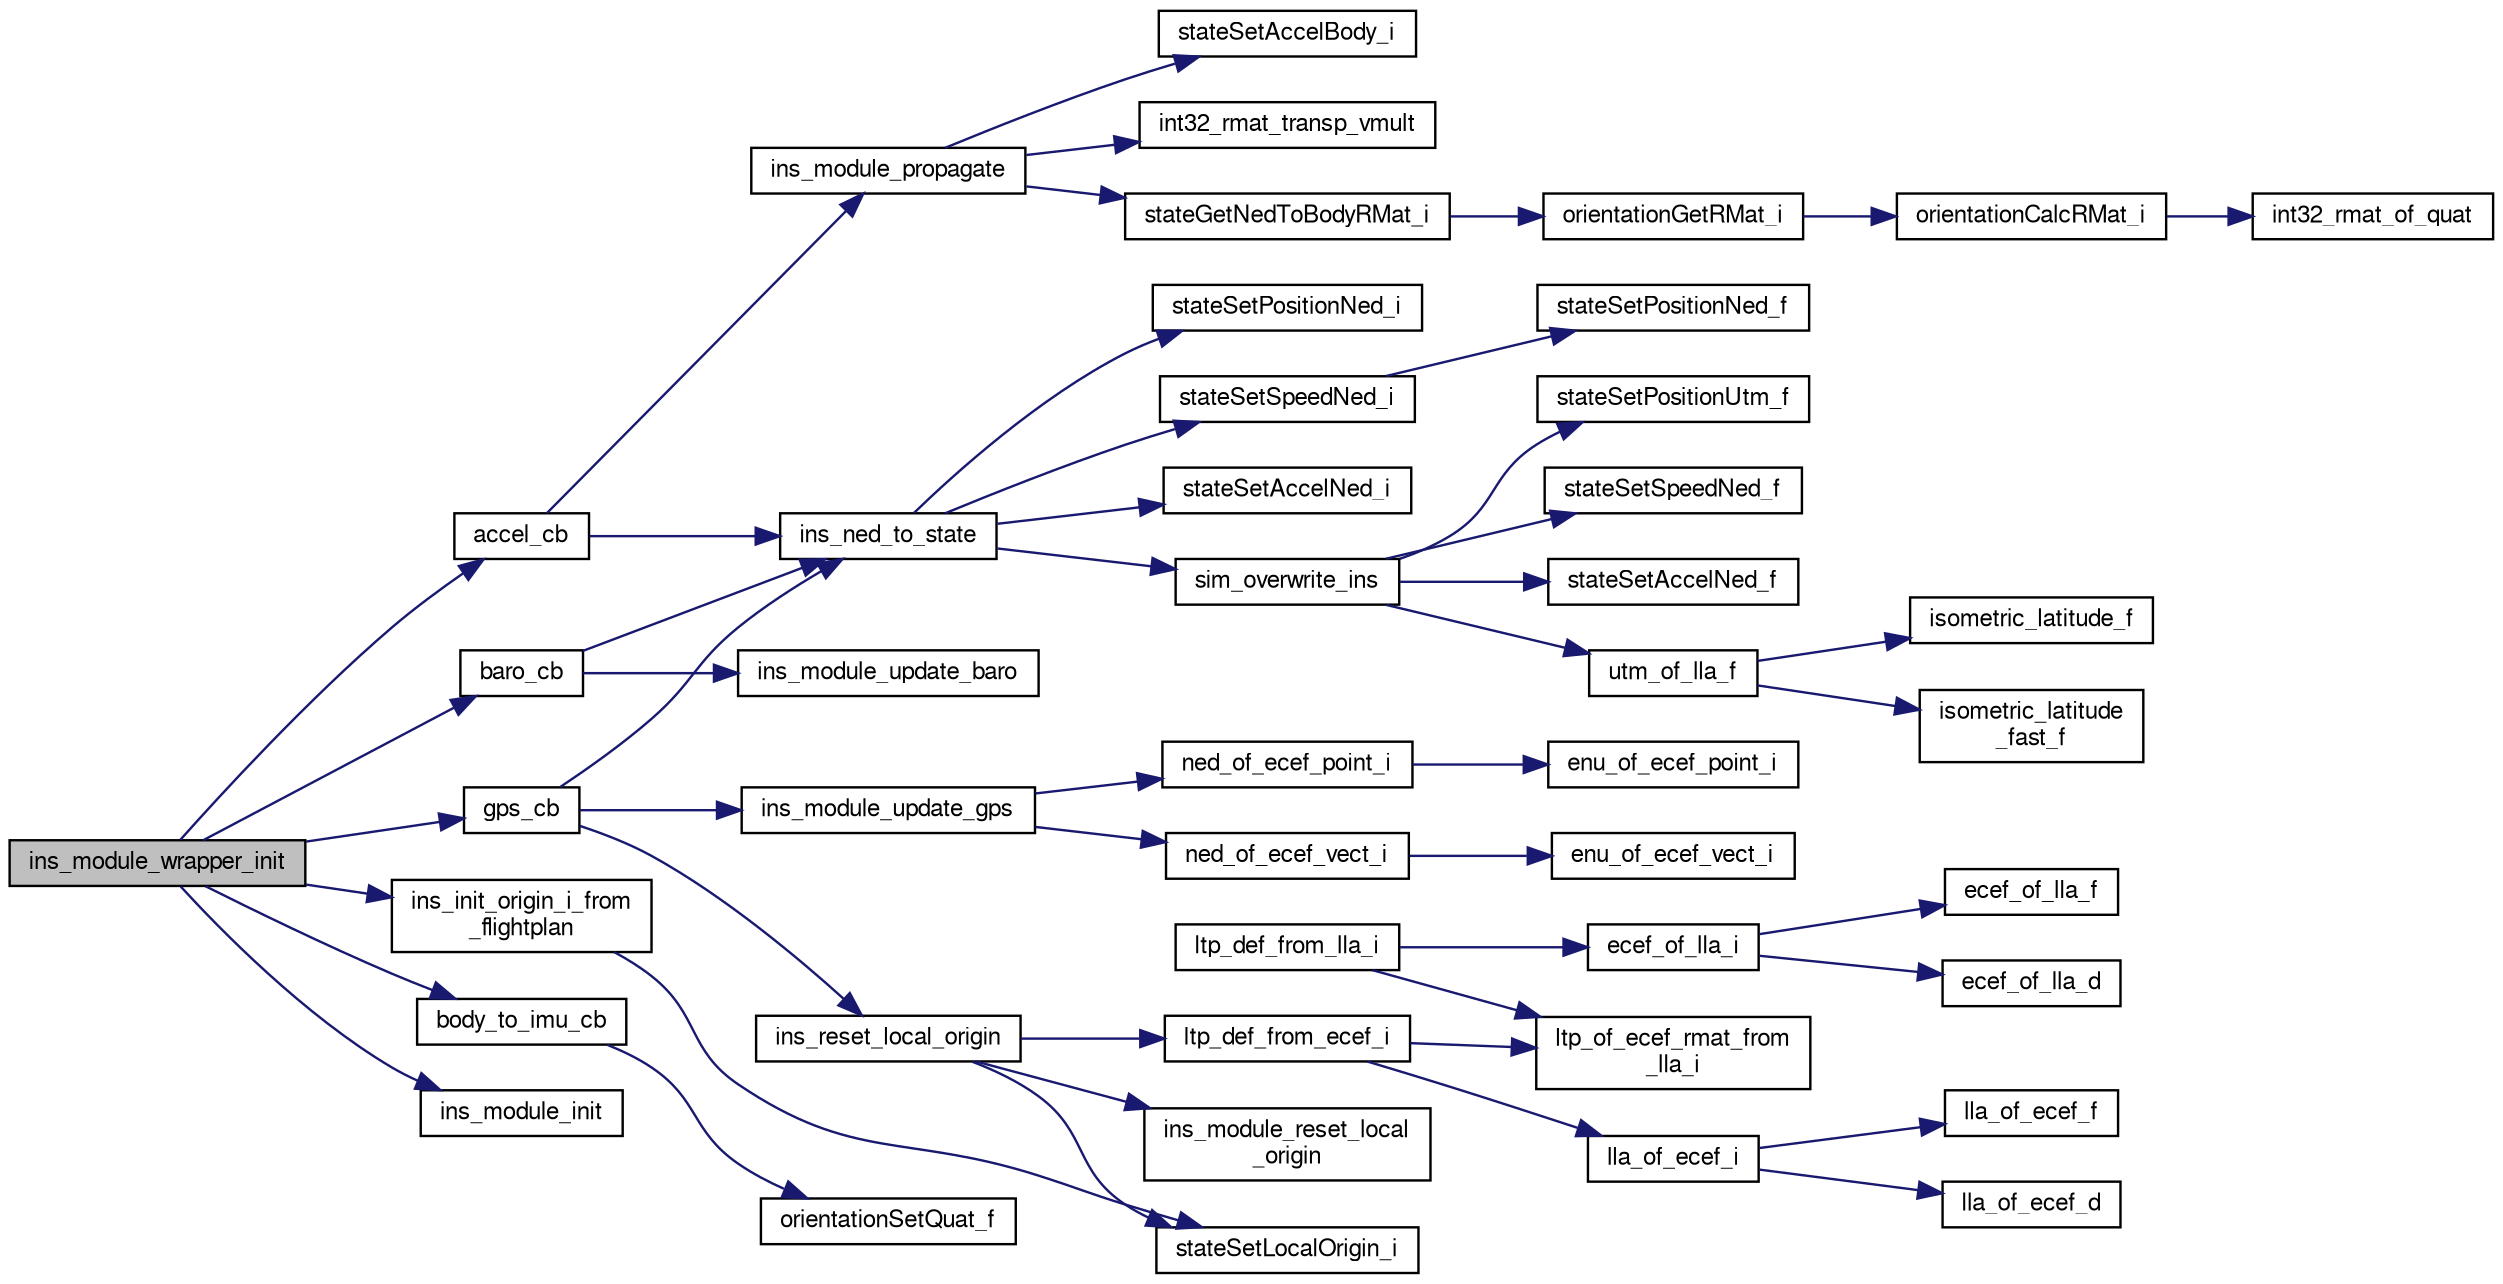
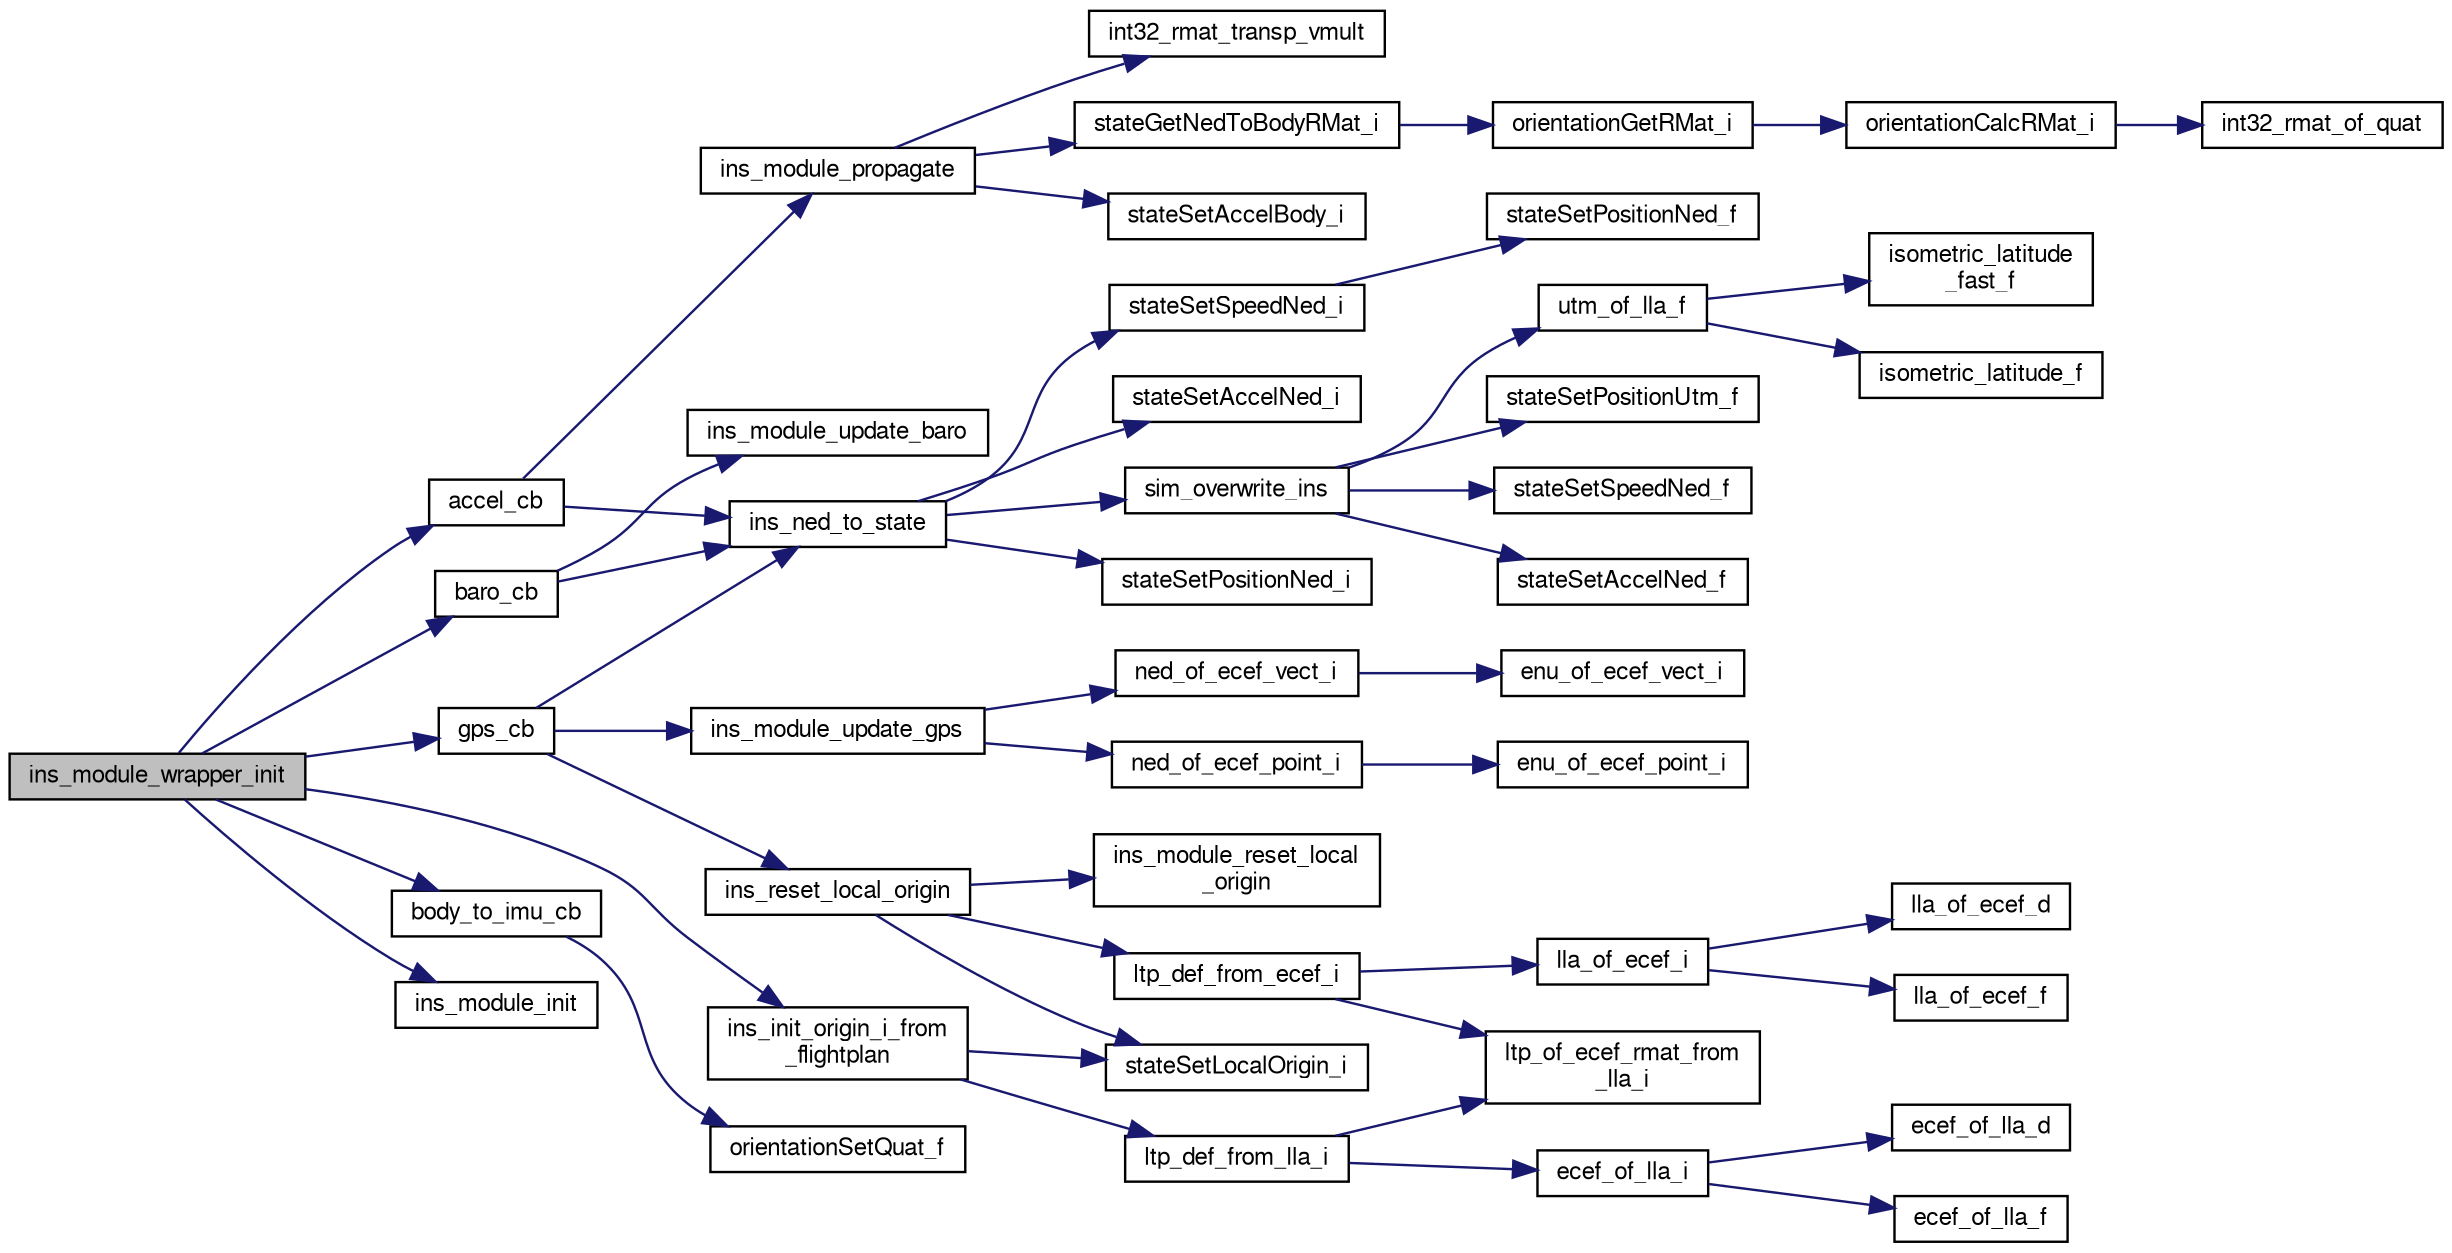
edge "ins_init_origin_i_from _flightplan" -> "ltp_def_from_lla_i": added
